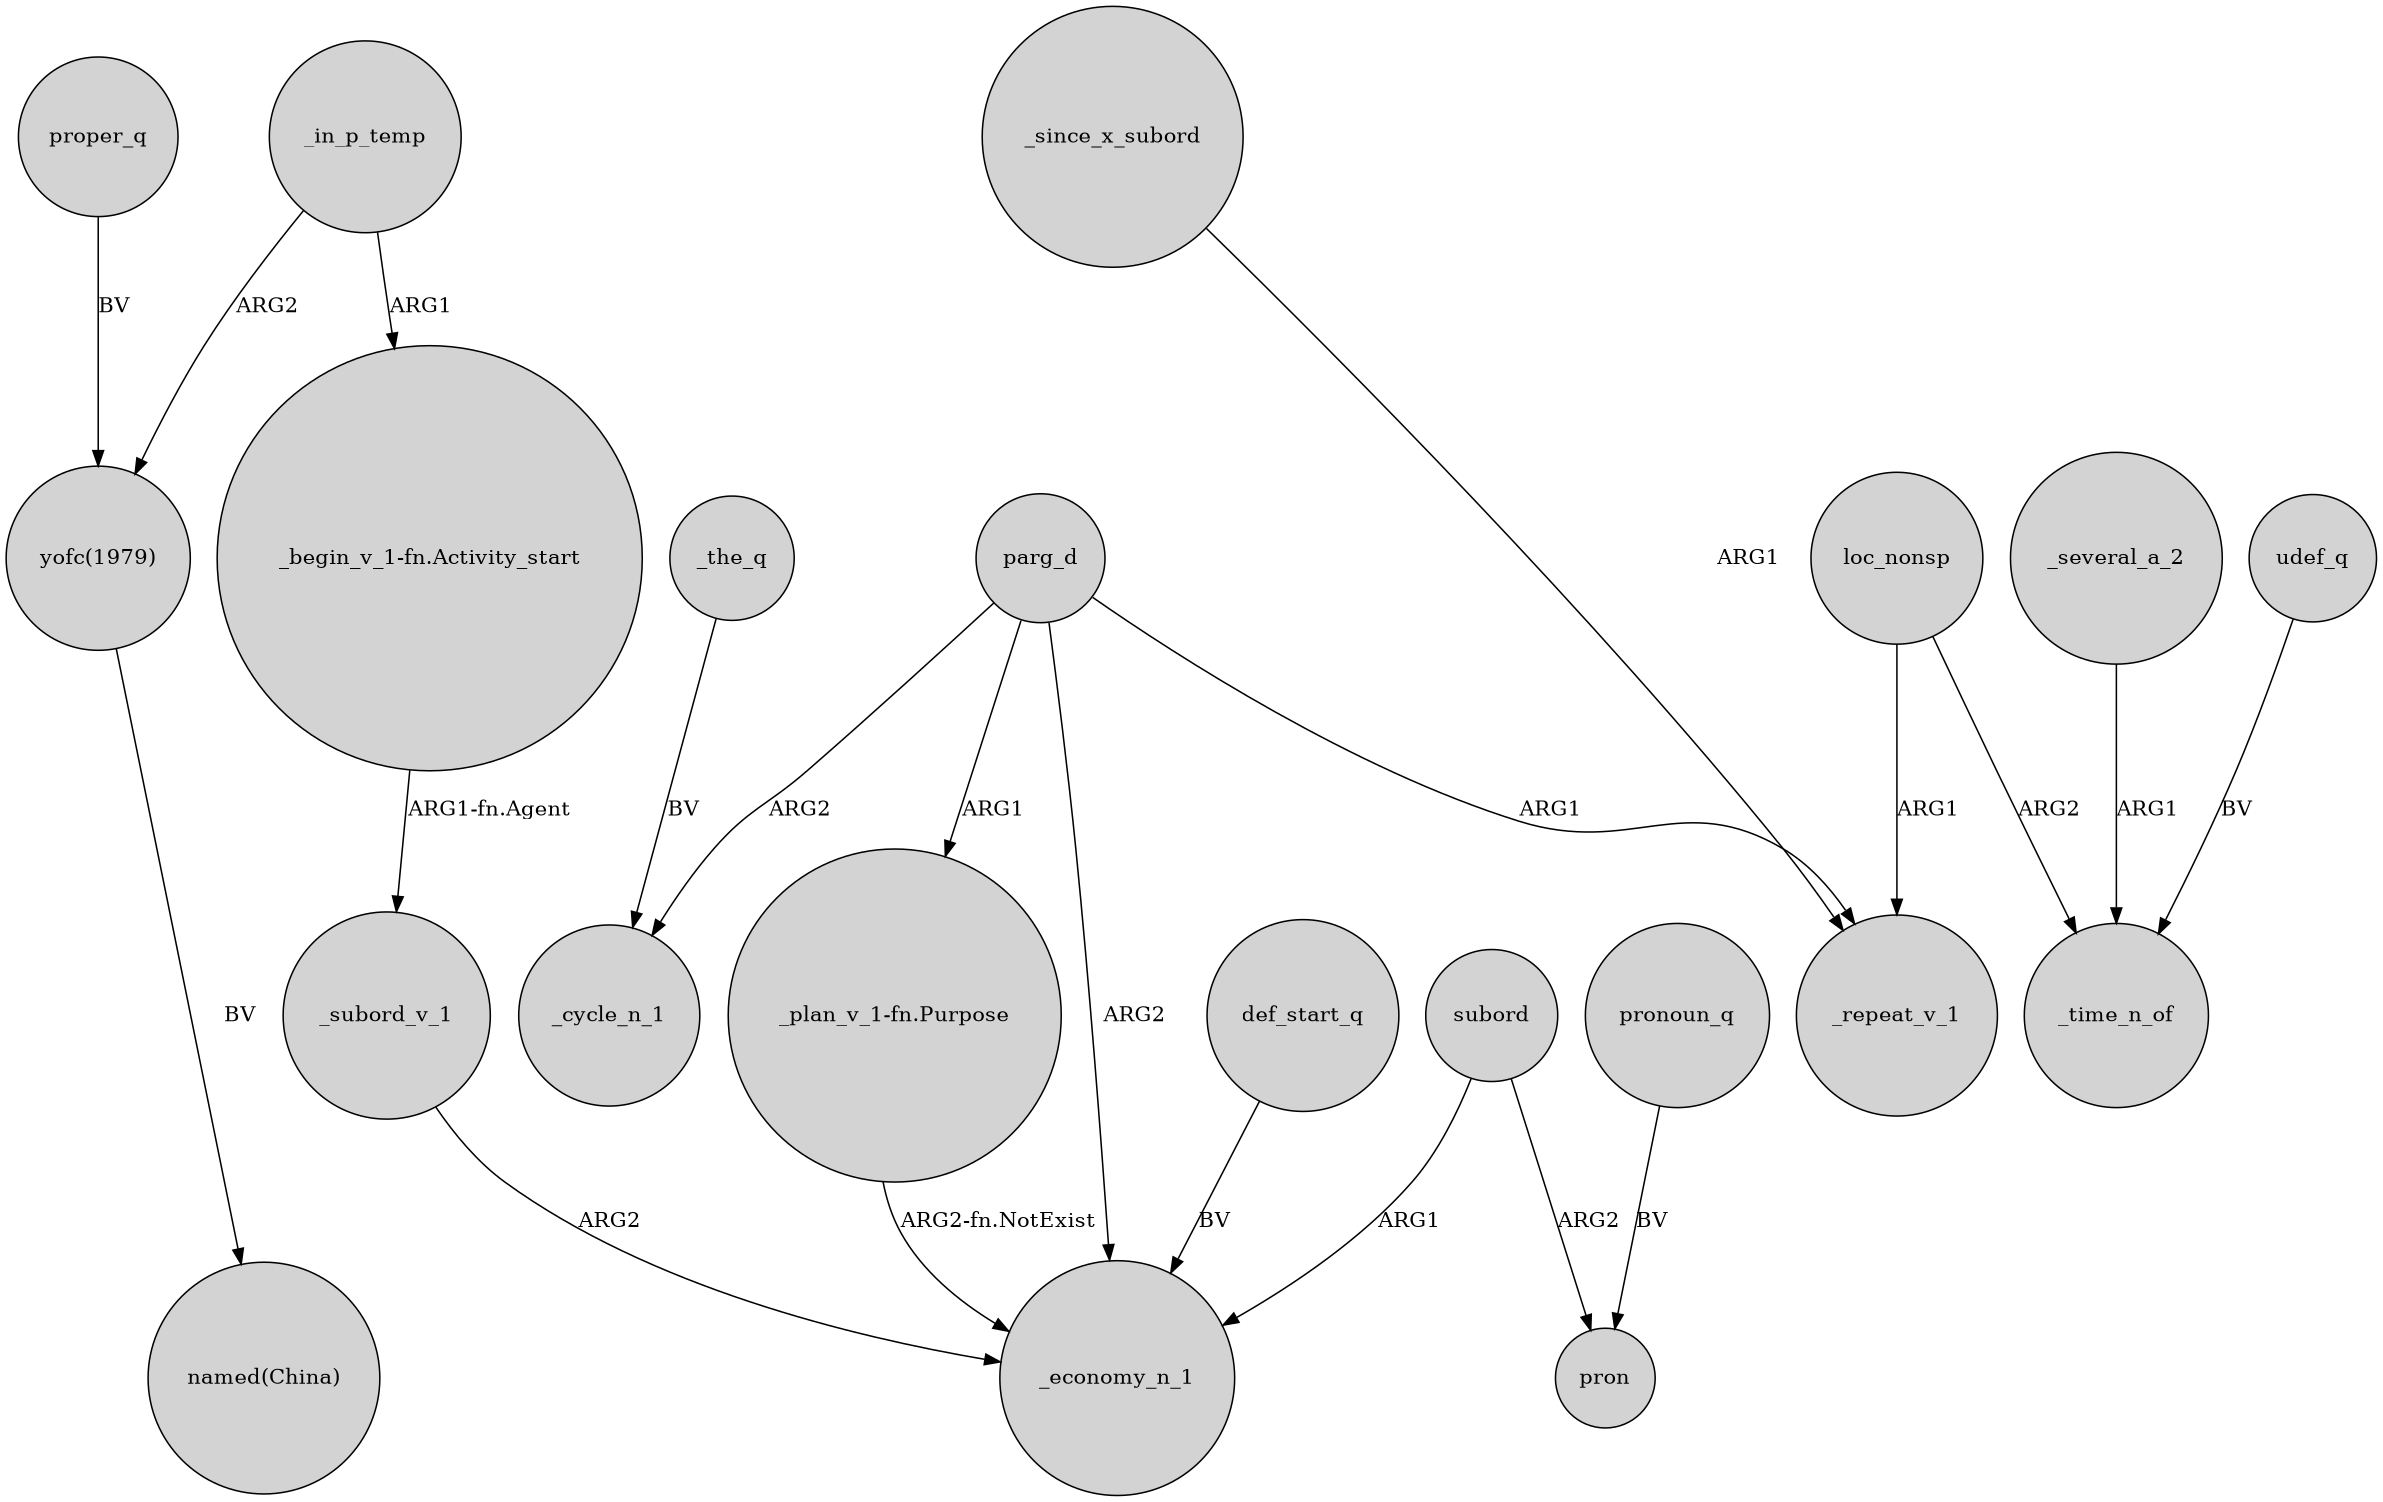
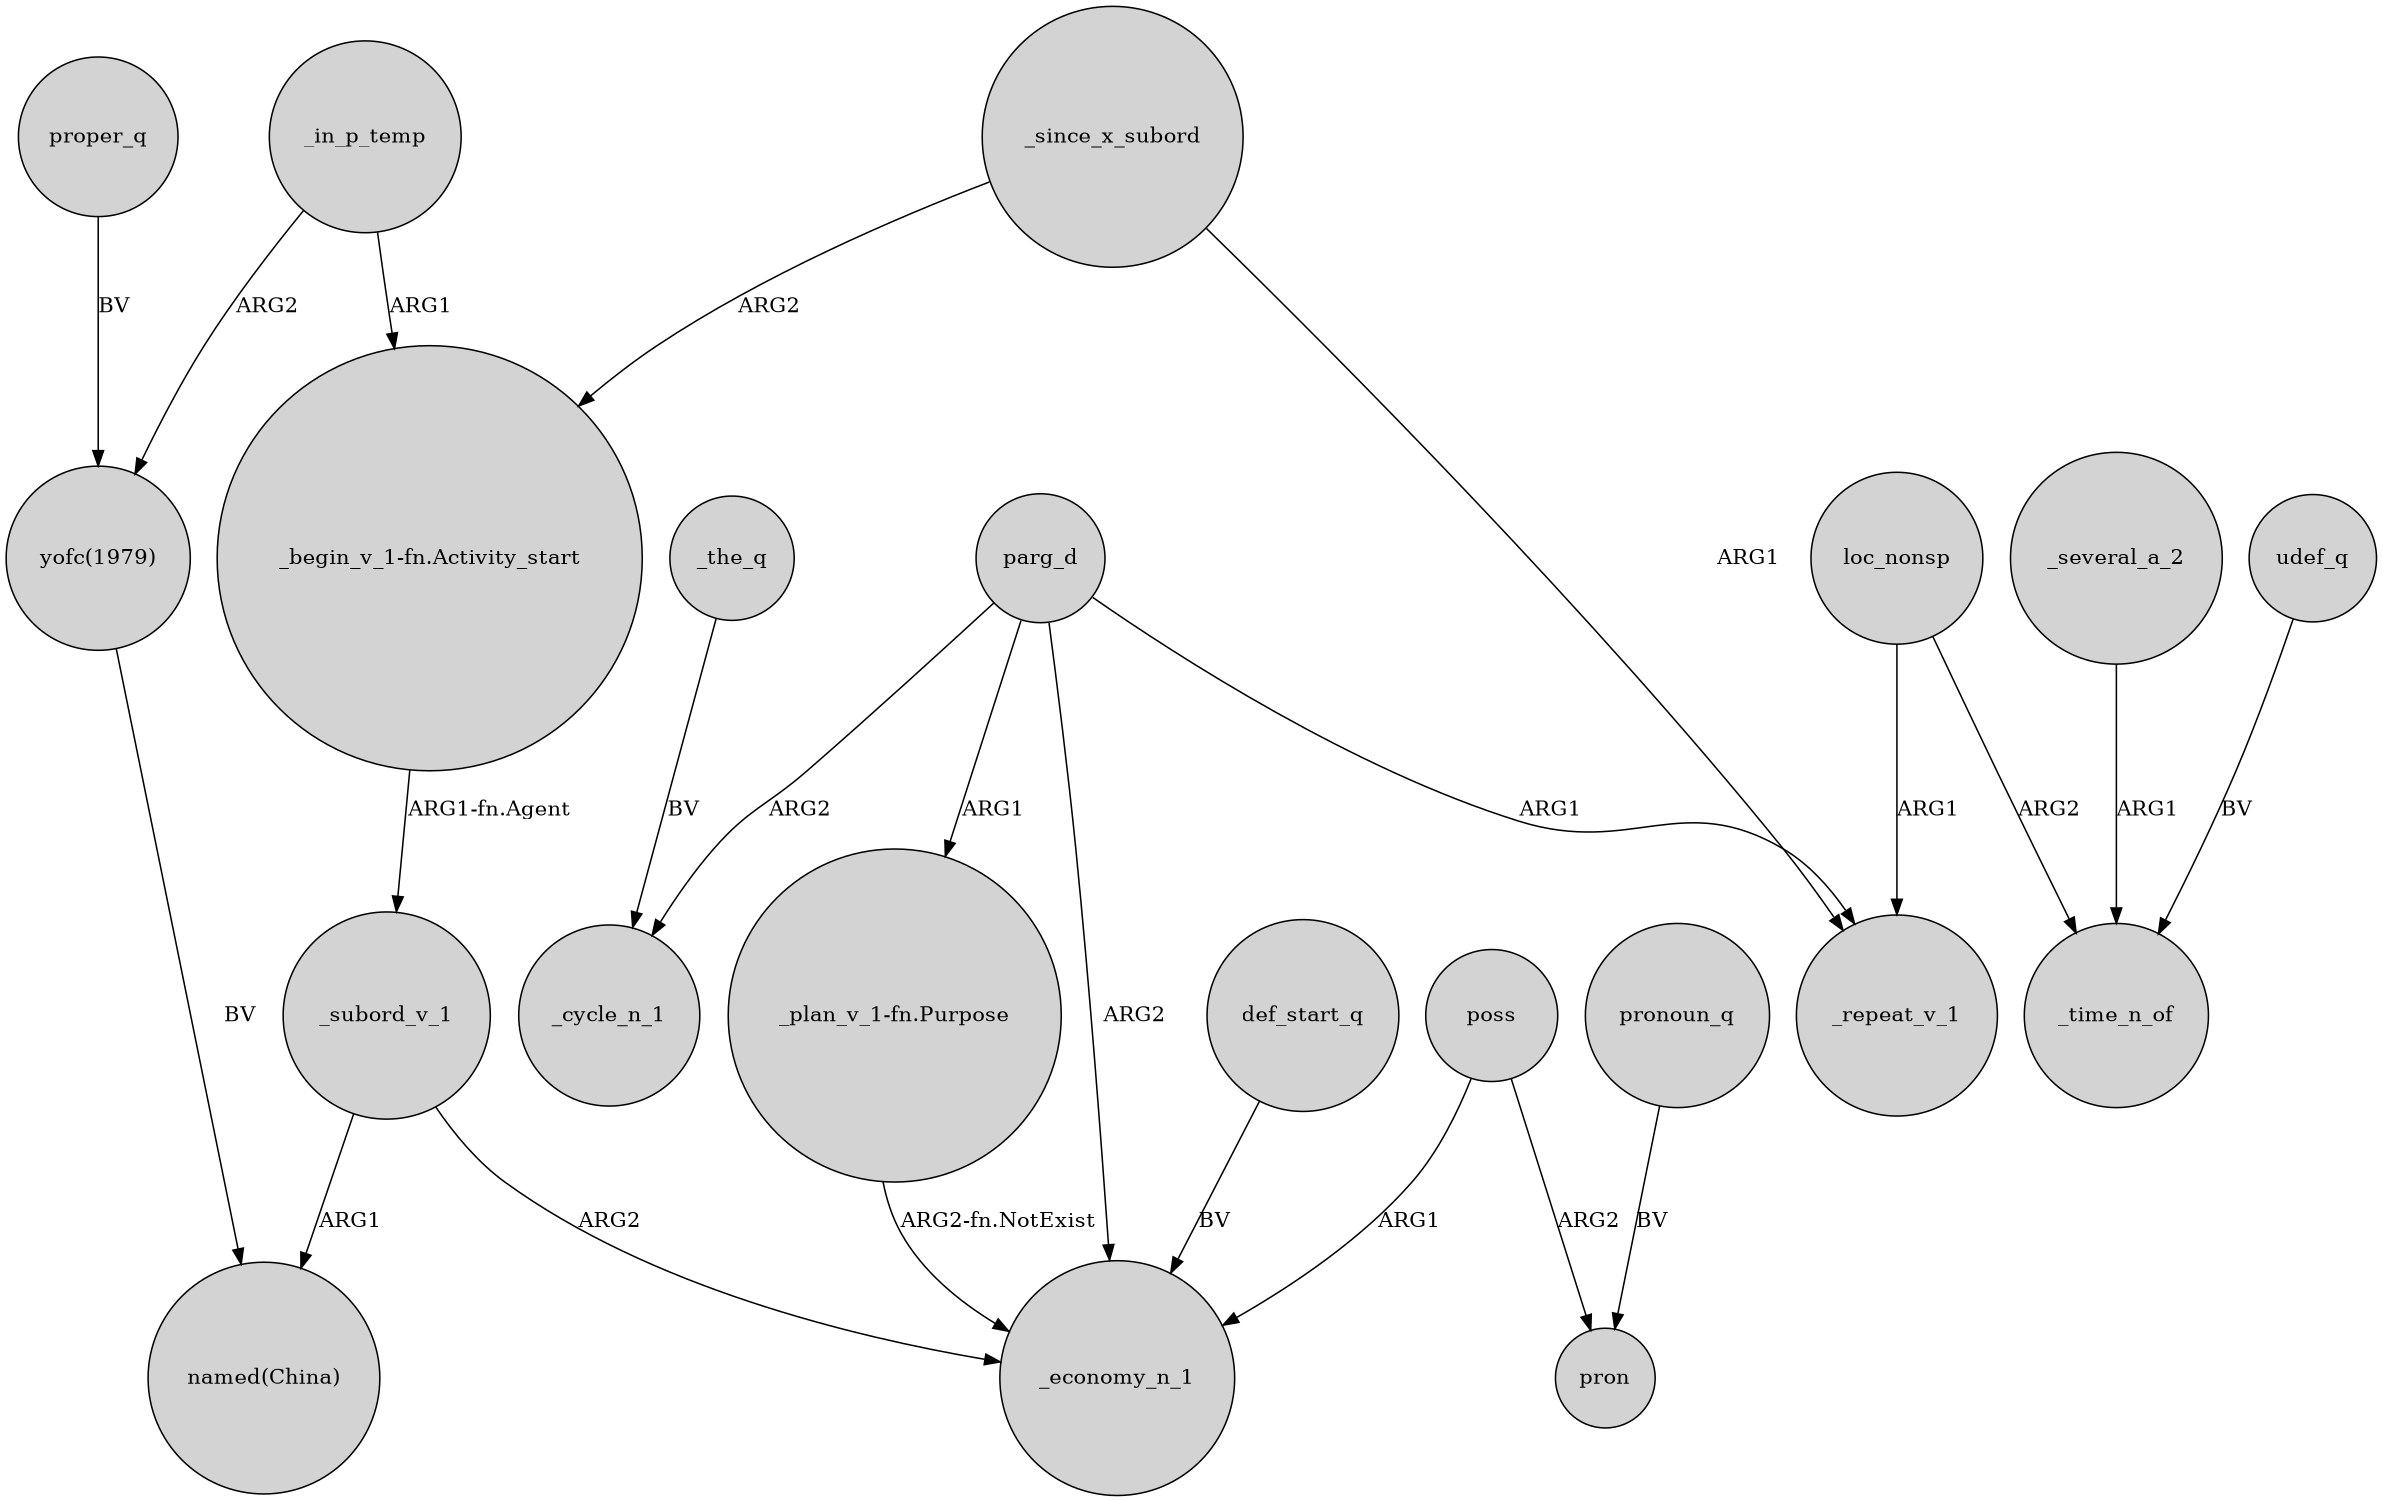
edge "_since_x_subord" -> "_begin_v_1-fn.Activity_start": added, label "ARG2"
node "subord": label "subord" -> "poss"
edge "_subord_v_1" -> "named(China)": added, label "ARG1"
